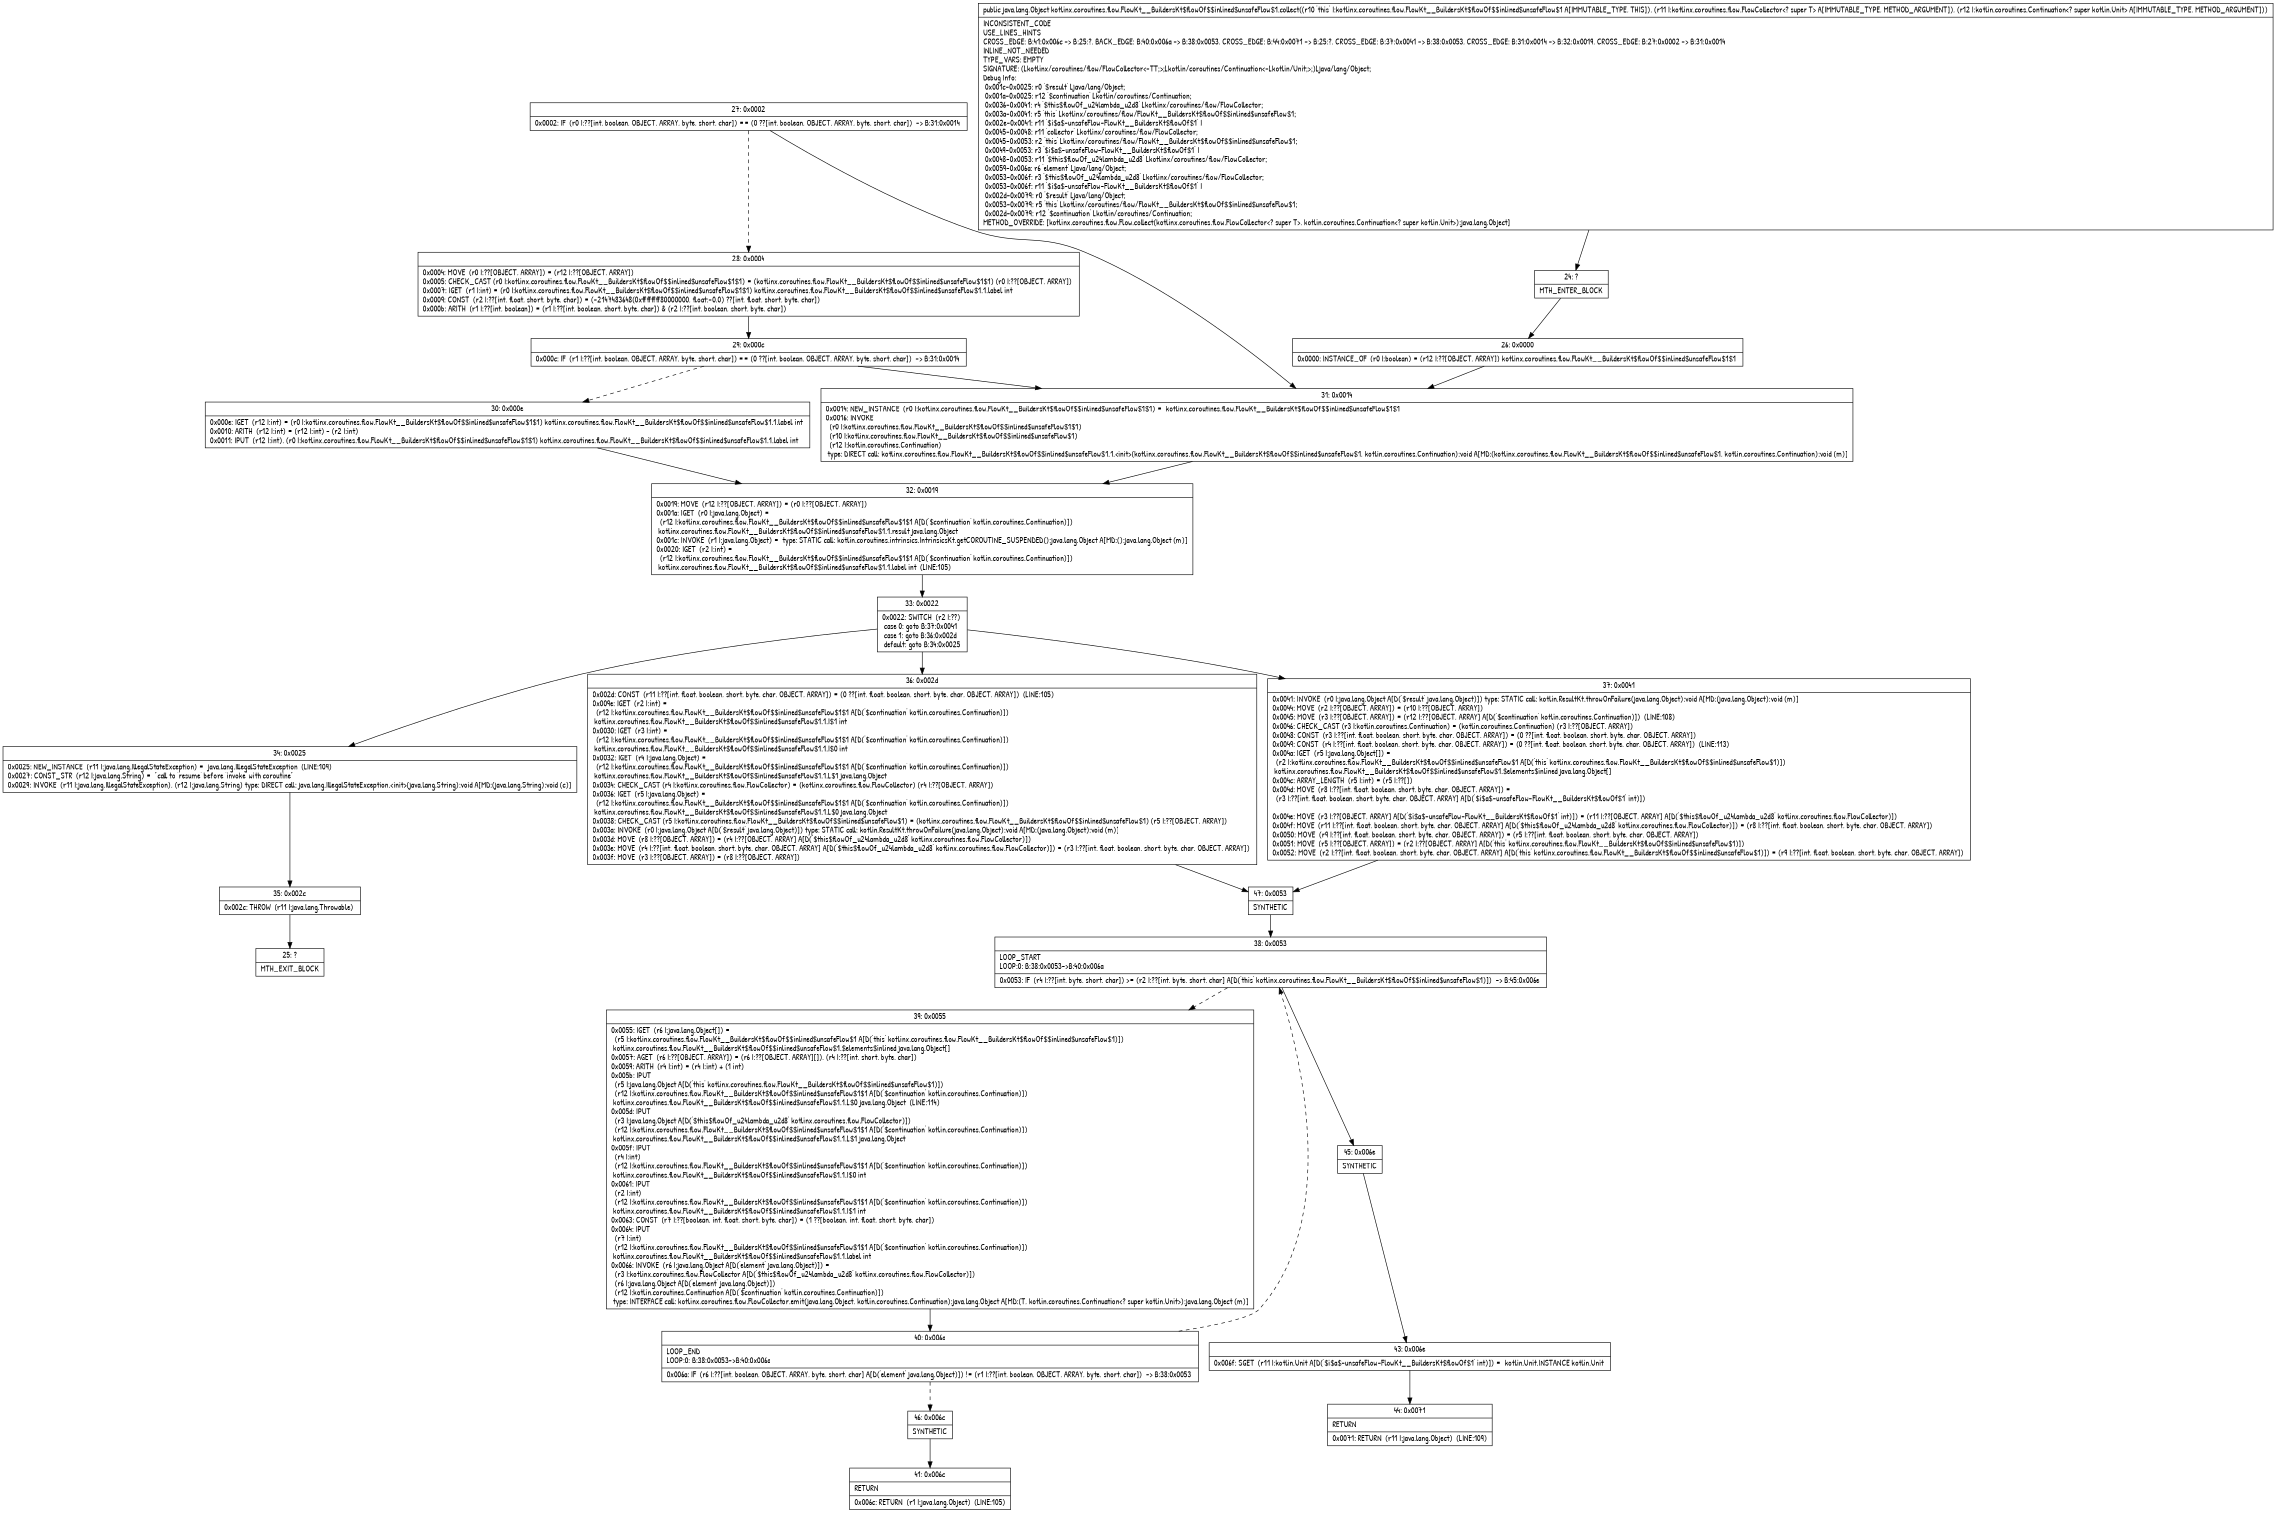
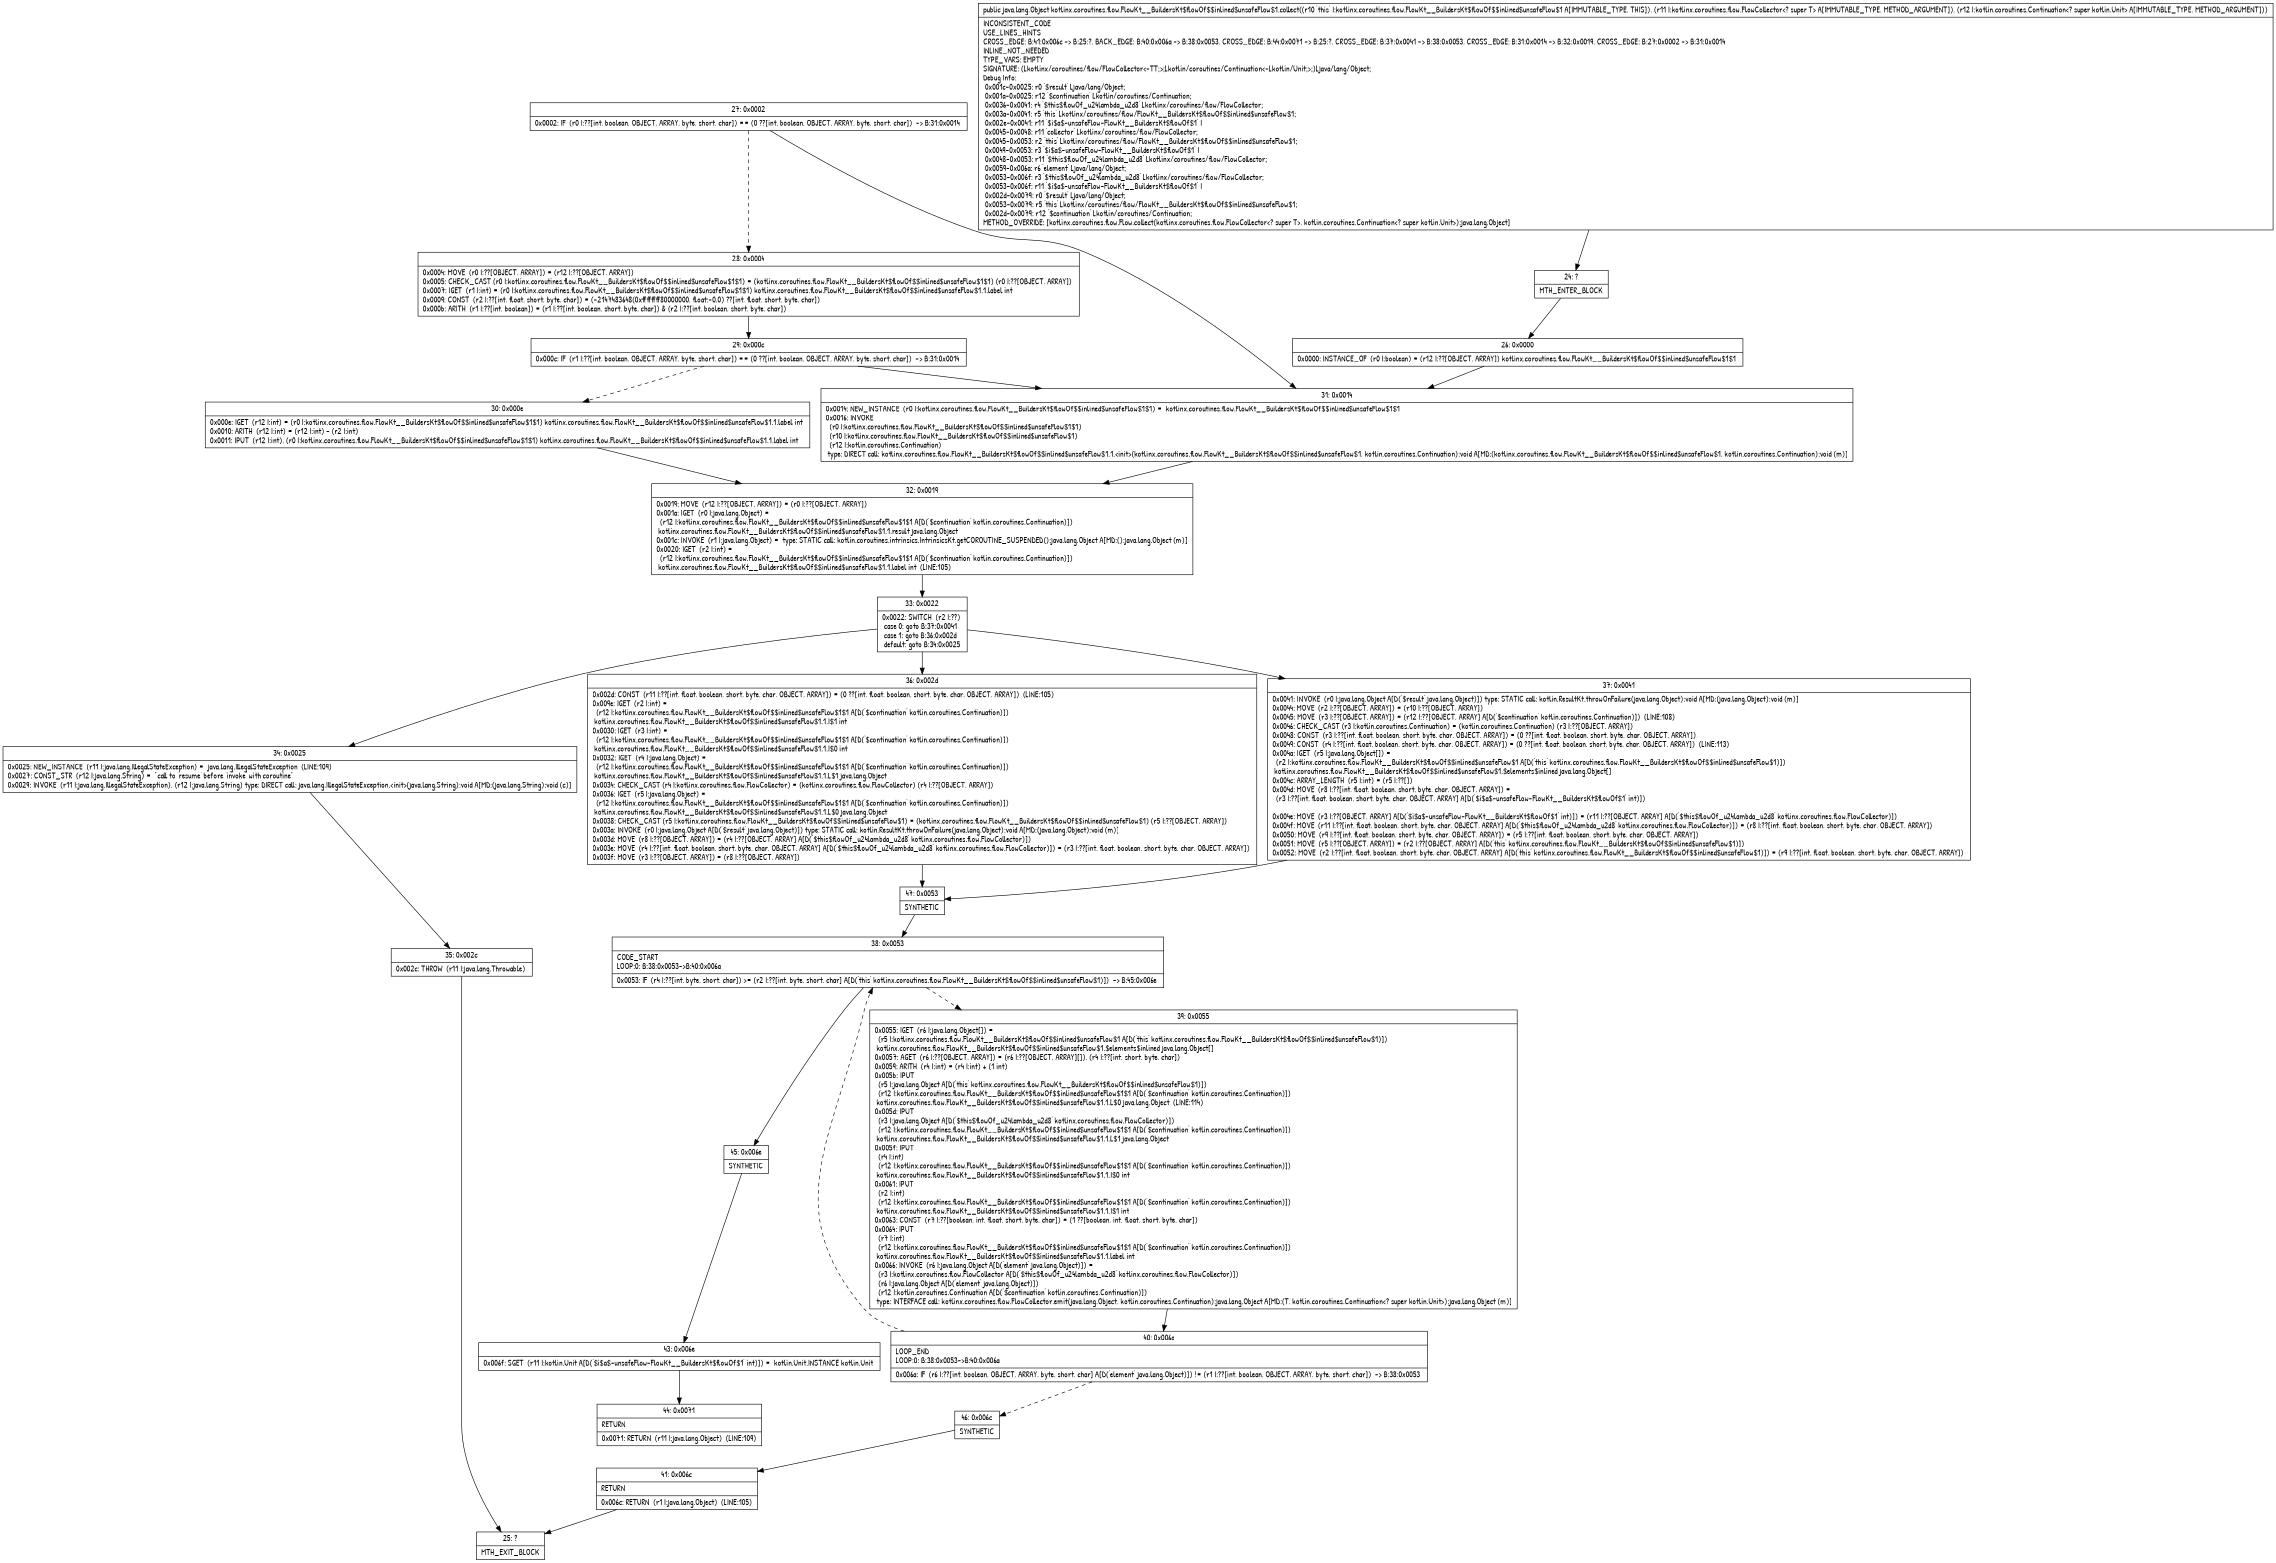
node "38: 0x0053": text "LOOP_START" -> "CODE_START"
edge "41: 0x006c" -> "25: ?": added
